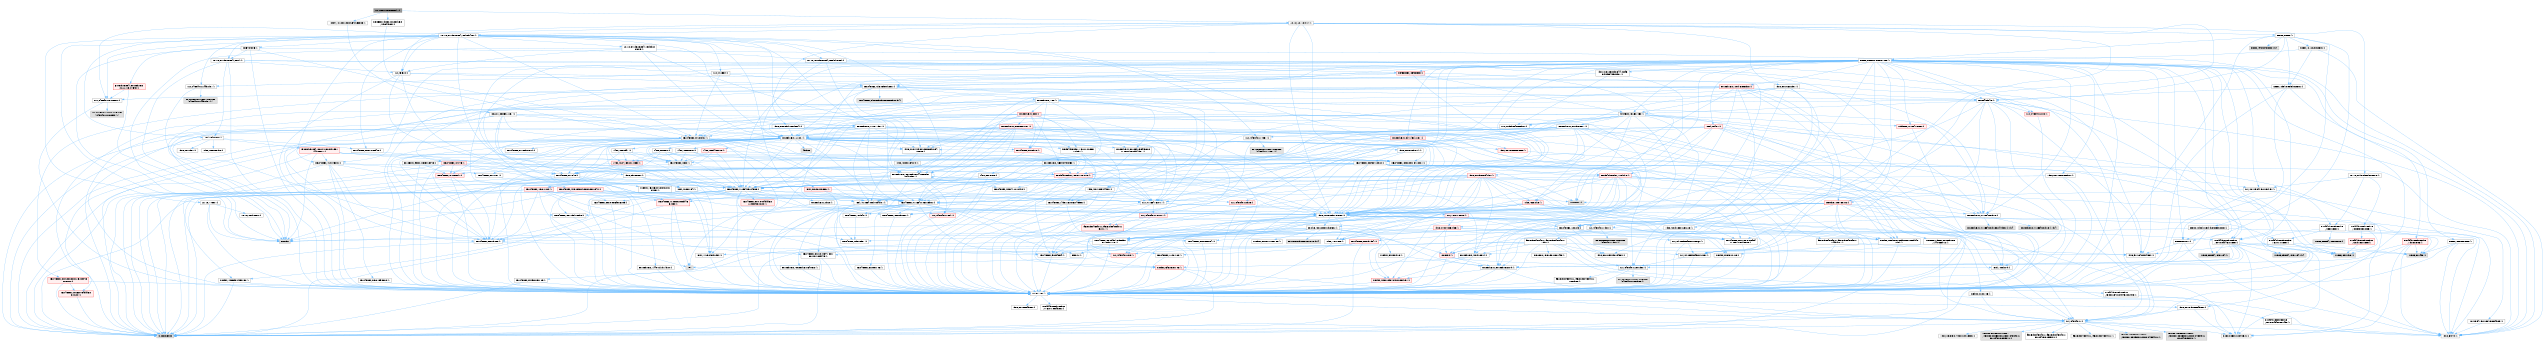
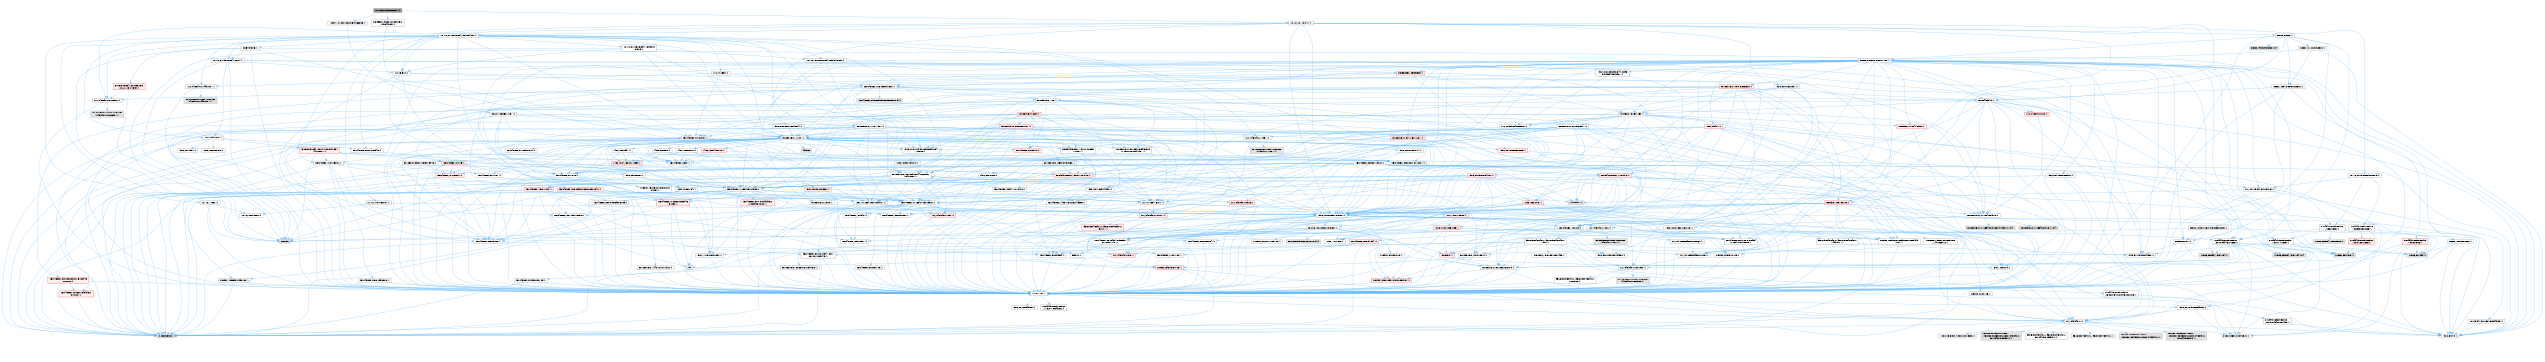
node "Async/UniqueLock.h": added
